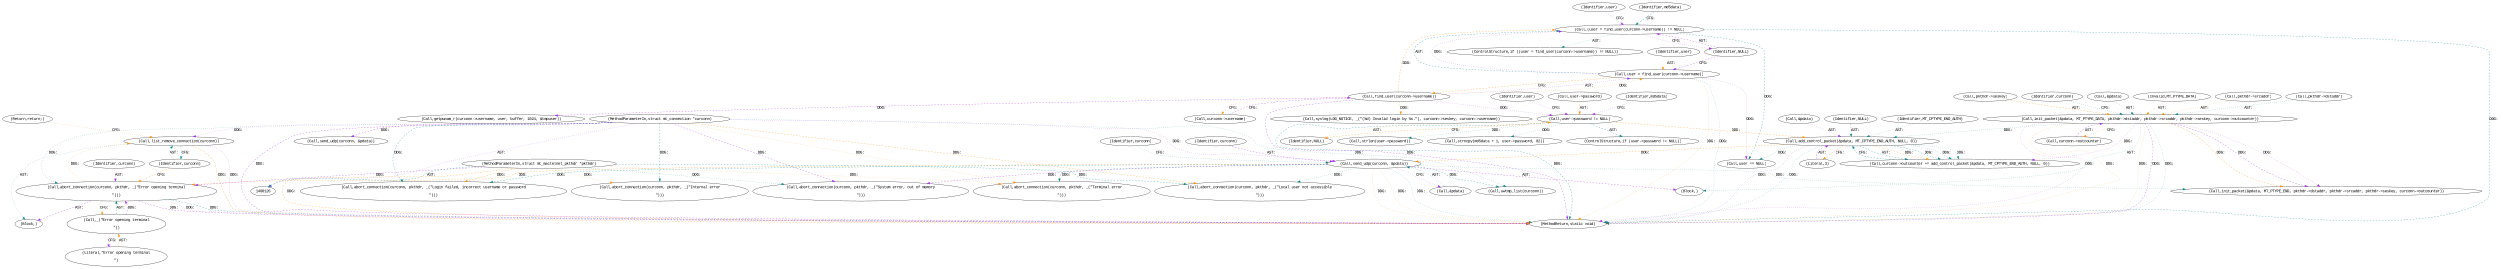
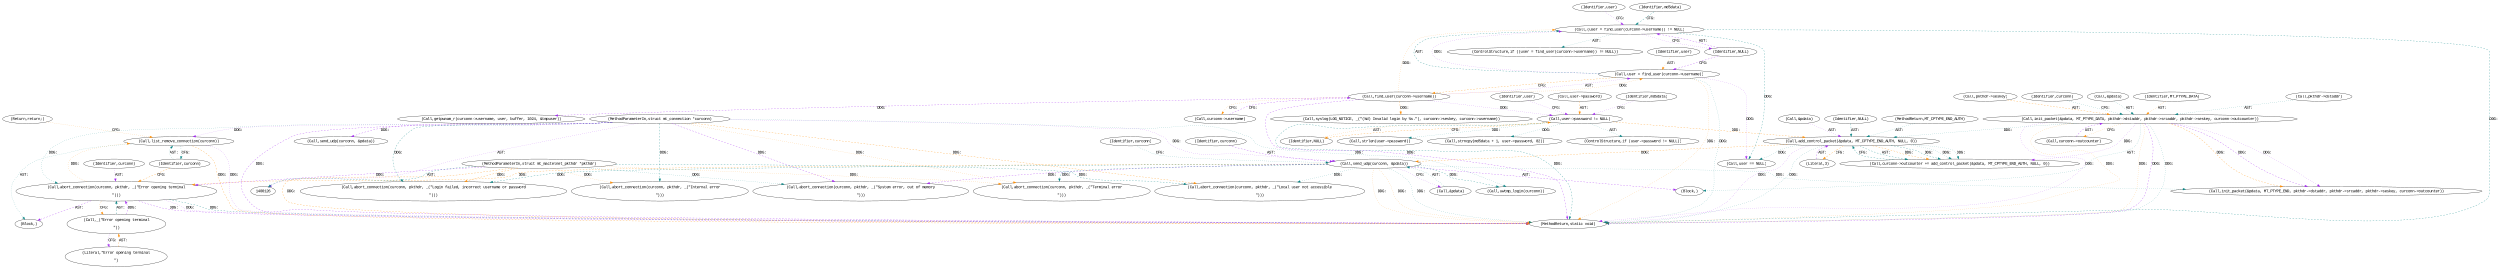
edge "(Call,find_user(curconn->username))" -> "(Call,(user = find_user(curconn->username)) != NULL)": style dashed -> dotted
node "(Invalid,MT_PTYPE_DATA)": label "(Invalid,MT_PTYPE_DATA)" -> "(Identifier,MT_PTYPE_DATA)"
node "(Call,pkthdr->srcaddr)": removed
node "(Identifier,MT_CPTYPE_END_AUTH)": label "(Identifier,MT_CPTYPE_END_AUTH)" -> "(MethodReturn,MT_CPTYPE_END_AUTH)"
edge "(Call,user->password != NULL)" -> "(ControlStructure,if (user->password != NULL))": style dashed -> dotted
node "(Call,uwtmp_list(curconn))": label "(Call,uwtmp_list(curconn))" -> "(Call,uwtmp_login(curconn))"
